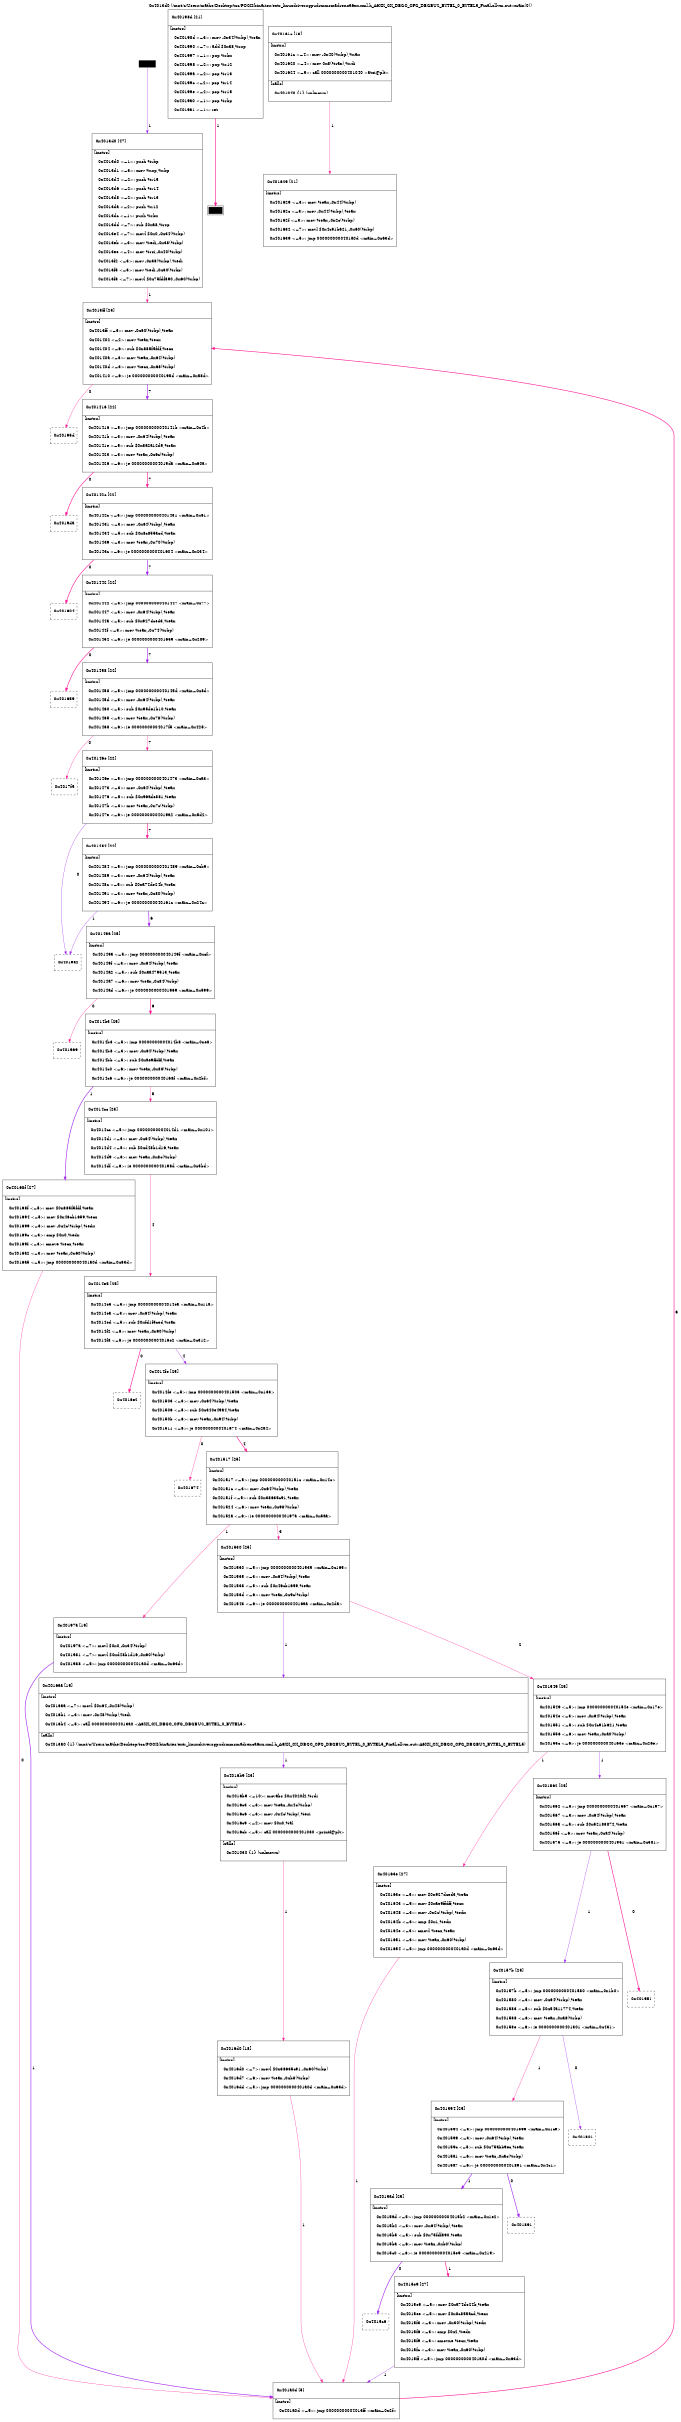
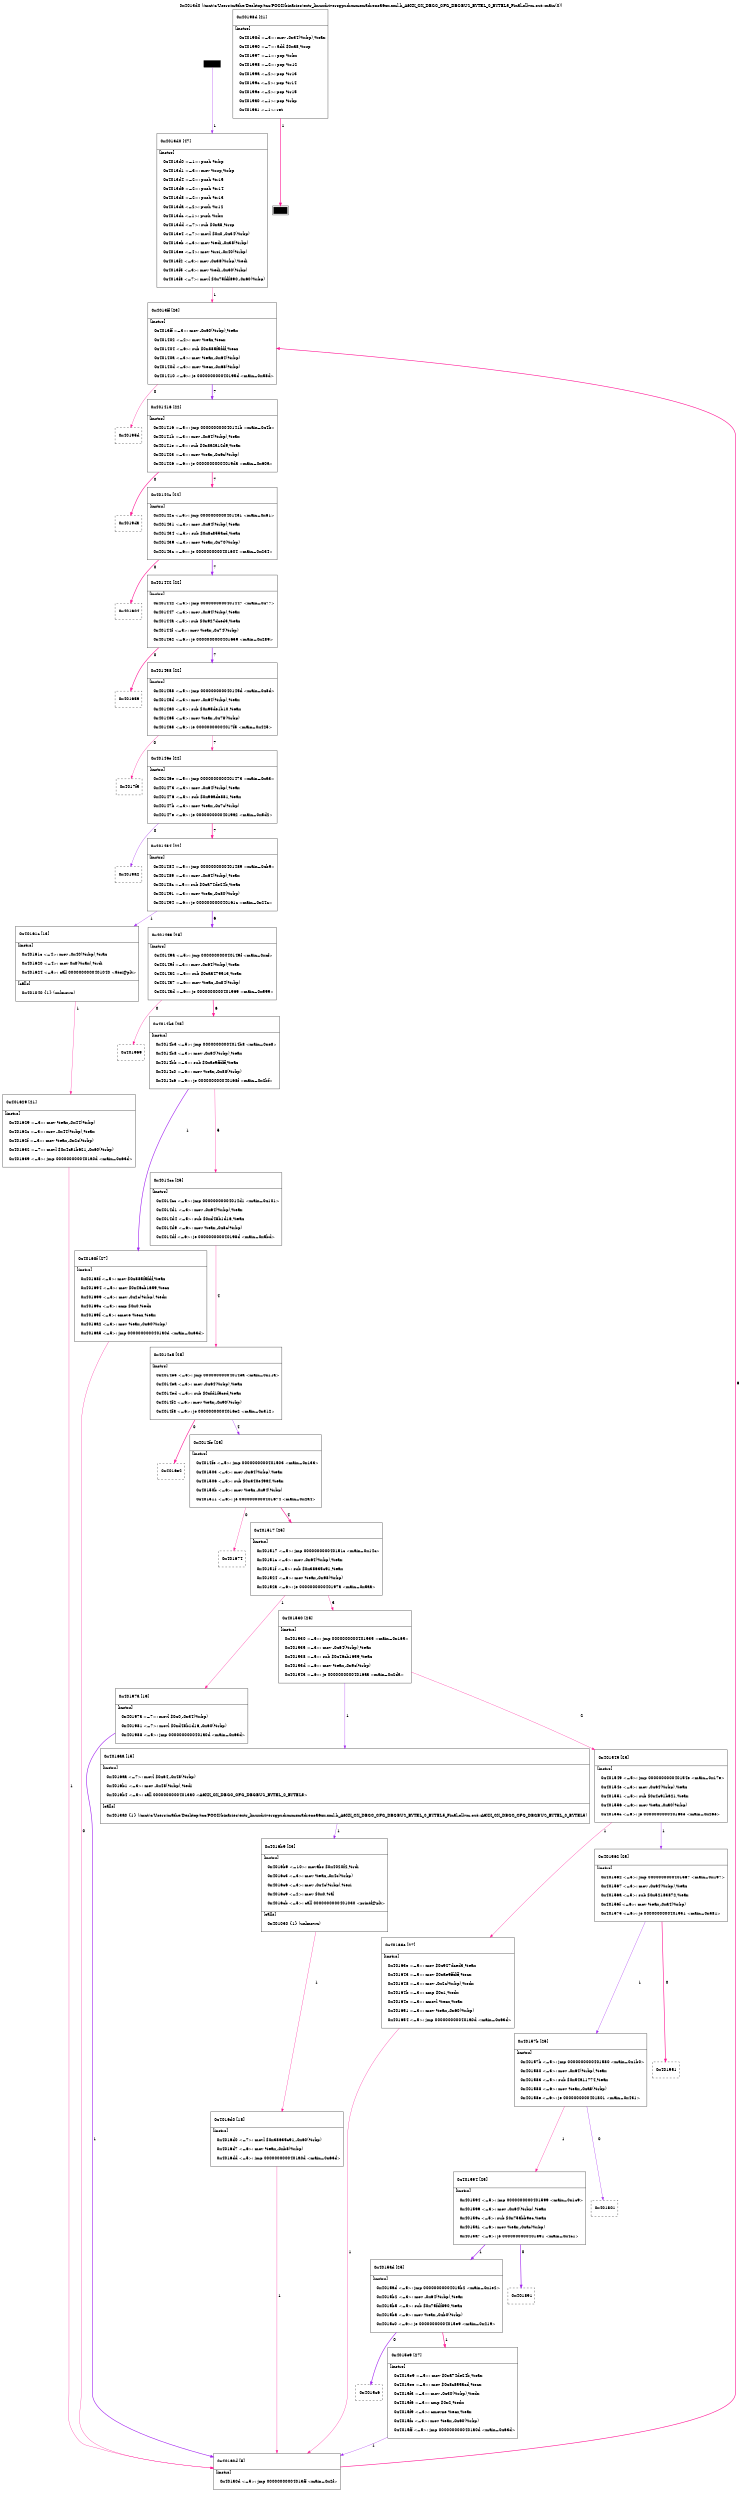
edge "0x401484 [22]" -> "0x4019a2": now "0x401484 [22]" -> "0x40161c [13]"
edge "0x401629 [21]" -> "0x401a0d [5]": added, label "1"
